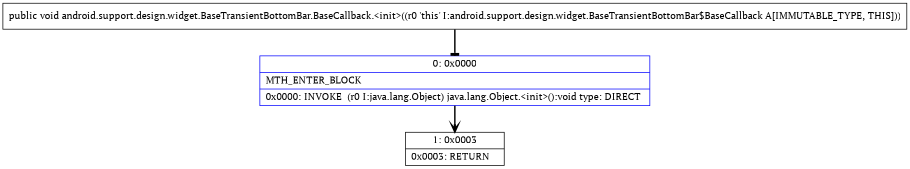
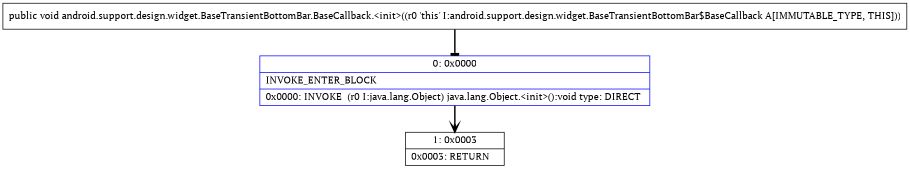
node "0: 0x0000": text "MTH_ENTER_BLOCK" -> "INVOKE_ENTER_BLOCK"
